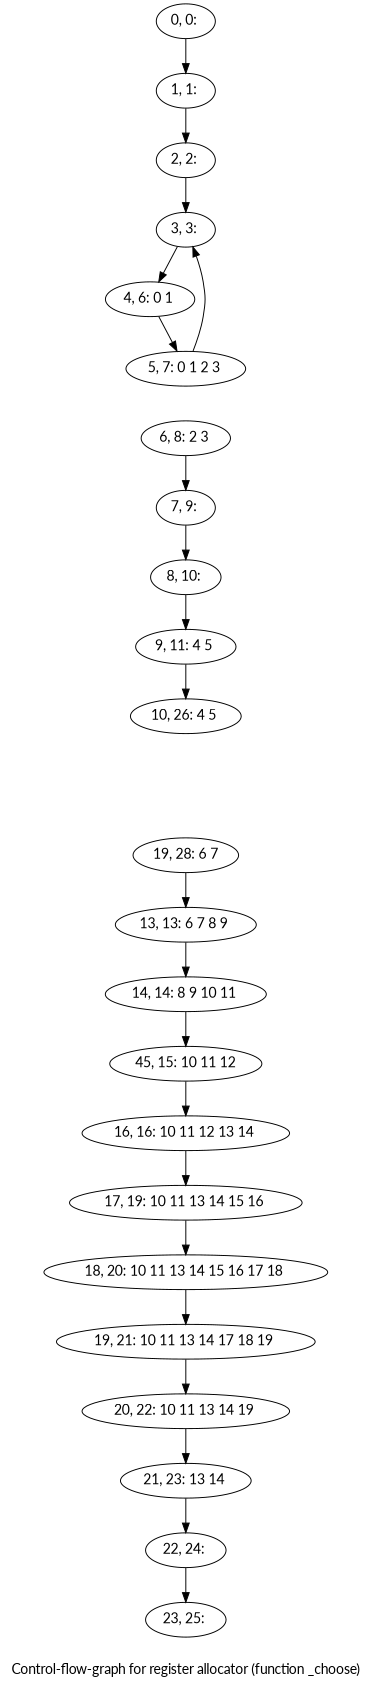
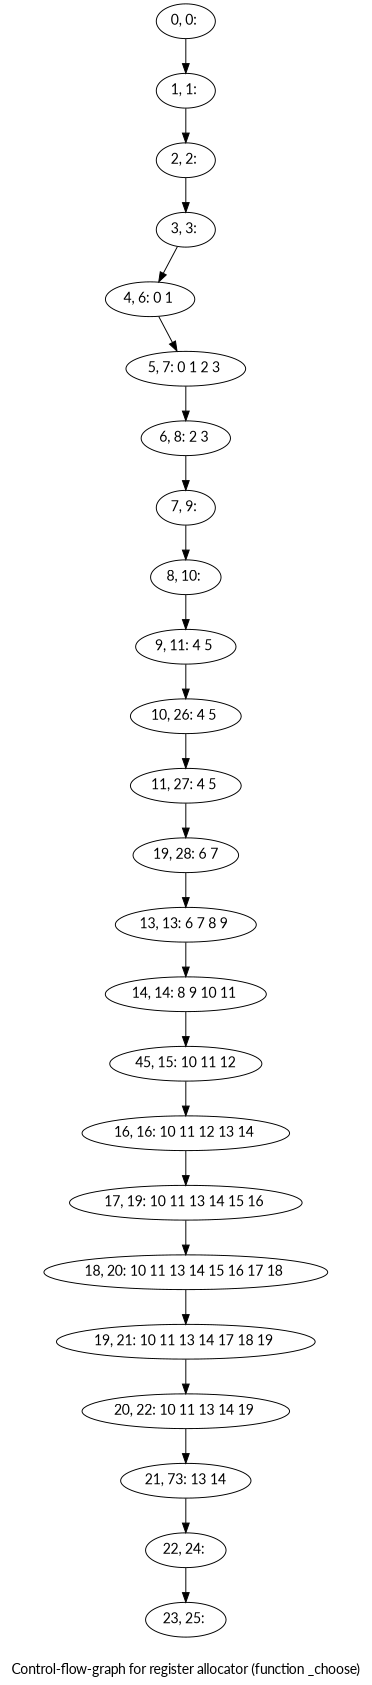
edge "5, 7: 0 1 2 3" -> "3, 3:": now "5, 7: 0 1 2 3" -> "6, 8: 2 3"
node "11, 27: 4 5": added
node "21, 23: 13 14": label "21, 23: 13 14" -> "21, 73: 13 14"
